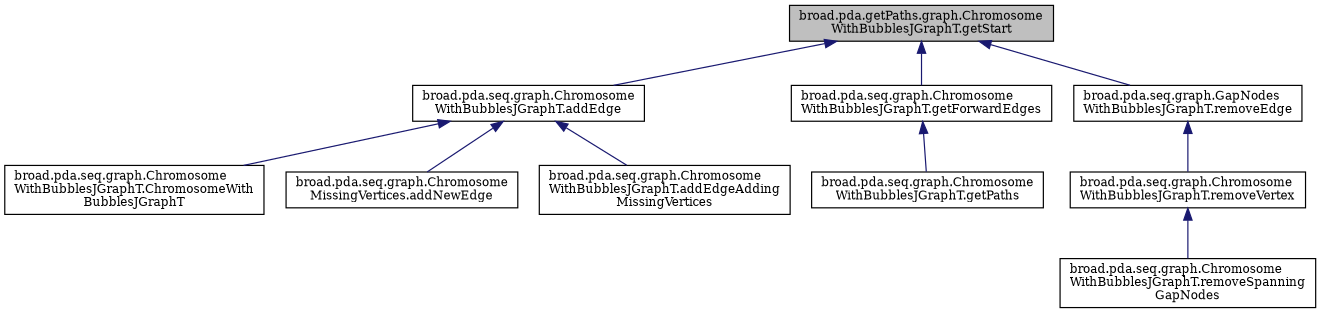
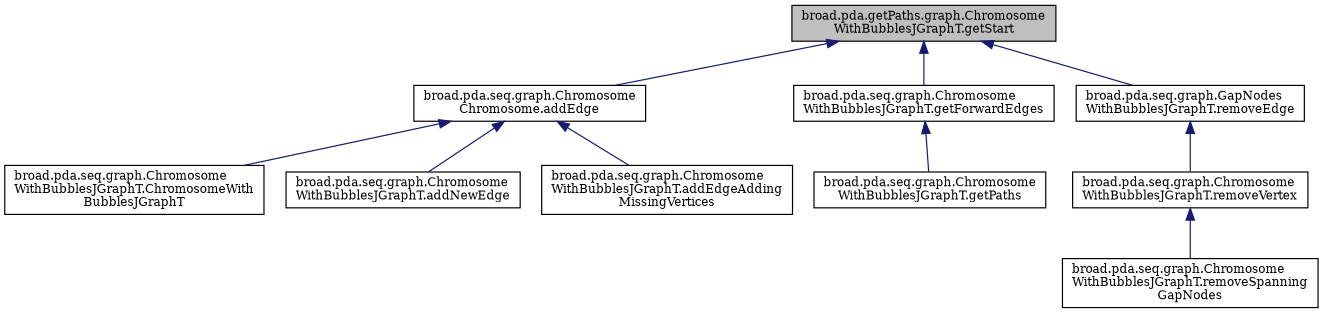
node "broad.pda.seq.graph.Chromosome WithBubblesJGraphT.addEdge": label "broad.pda.seq.graph.Chromosome WithBubblesJGraphT.addEdge" -> "broad.pda.seq.graph.Chromosome Chromosome.addEdge"
node "broad.pda.seq.graph.Chromosome MissingVertices.addNewEdge": label "broad.pda.seq.graph.Chromosome MissingVertices.addNewEdge" -> "broad.pda.seq.graph.Chromosome WithBubblesJGraphT.addNewEdge"
